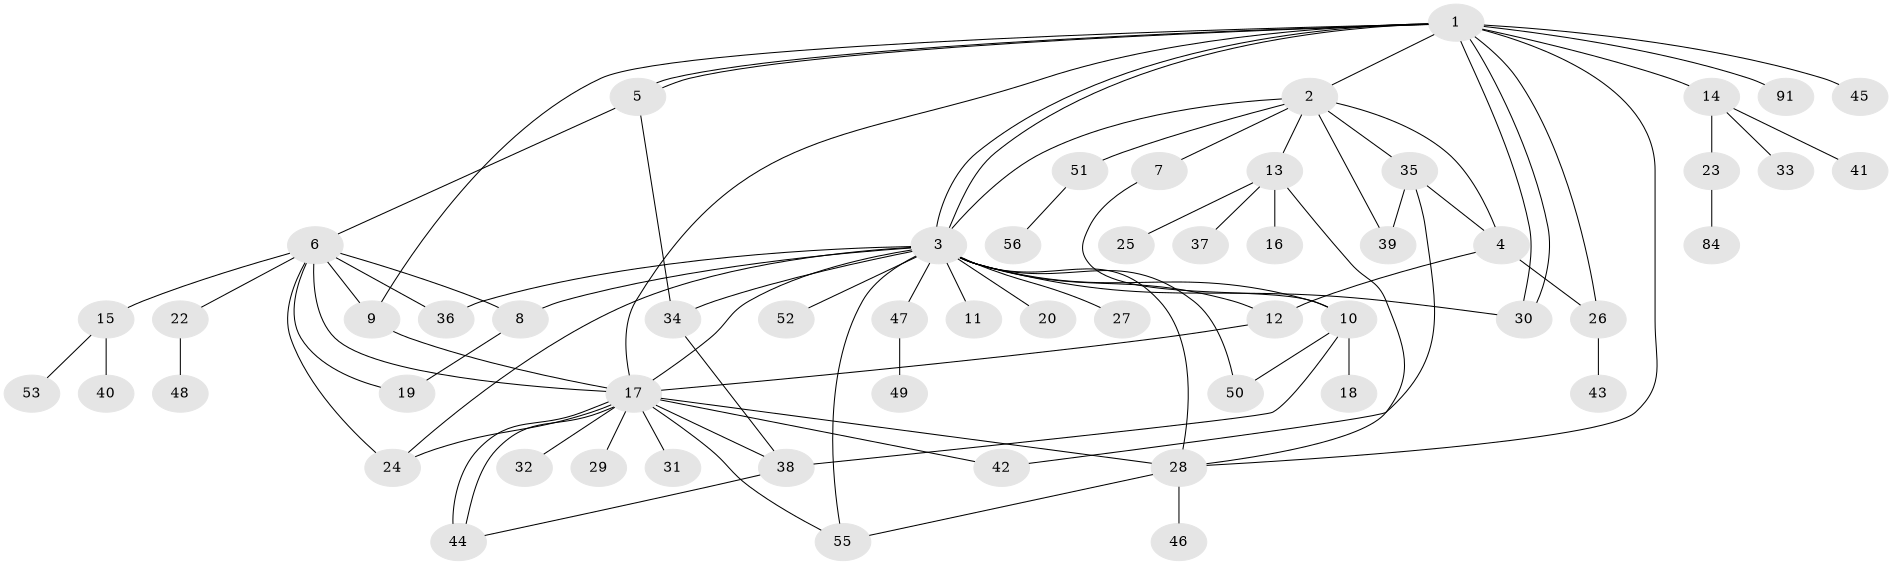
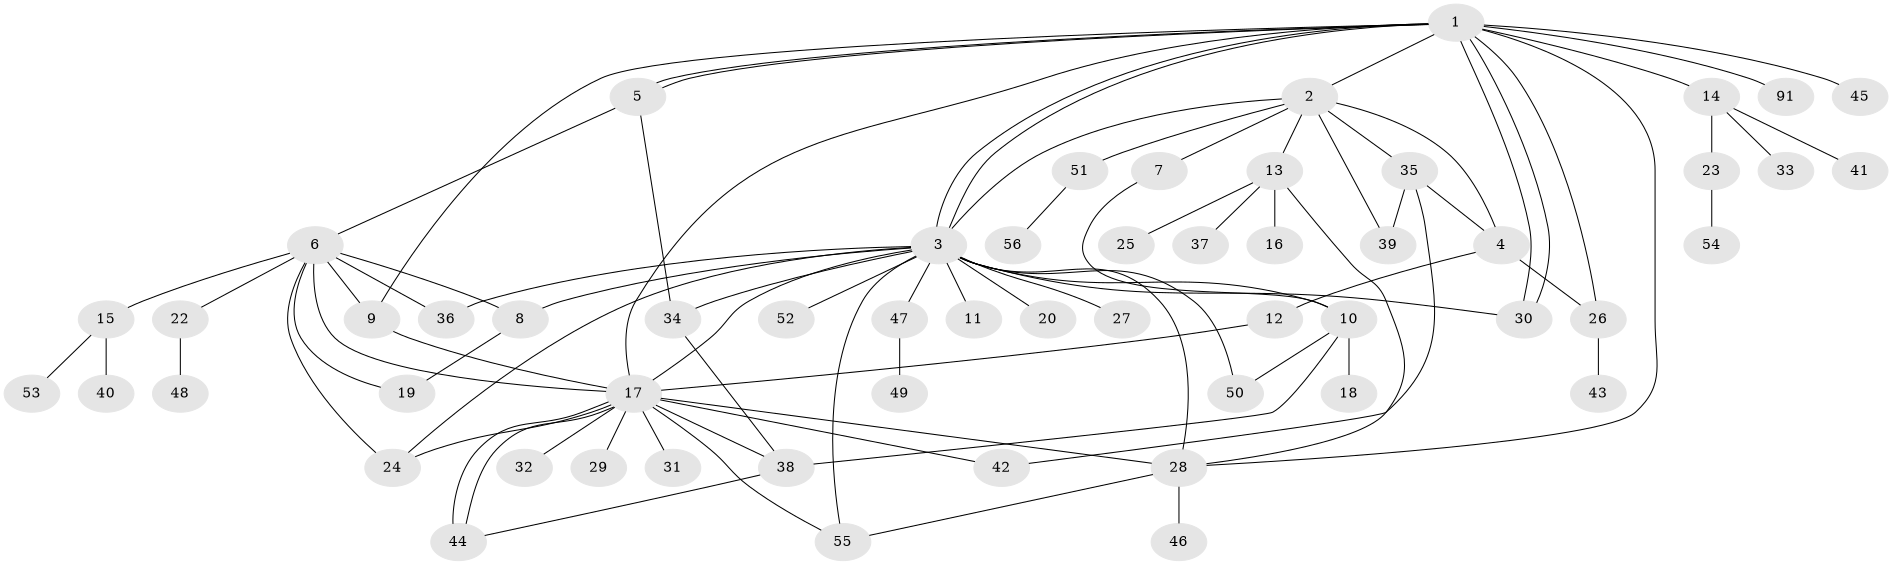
node "84": label "84" -> "54"
edge "3" -- "12": removed
